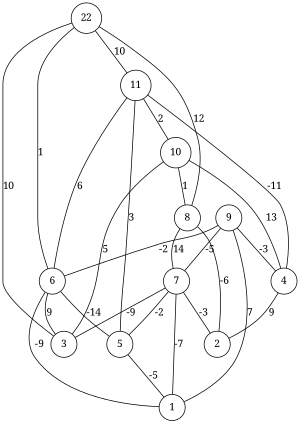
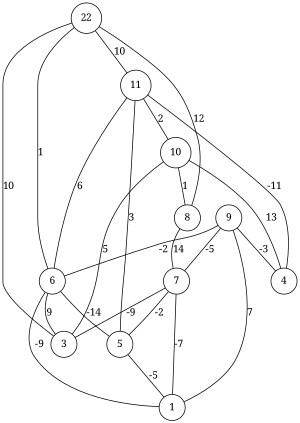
node "2": removed
